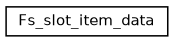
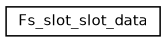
node "Fs_slot_item_data": label "Fs_slot_item_data" -> "Fs_slot_slot_data"
